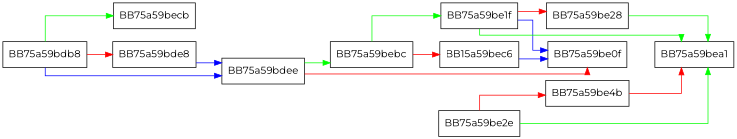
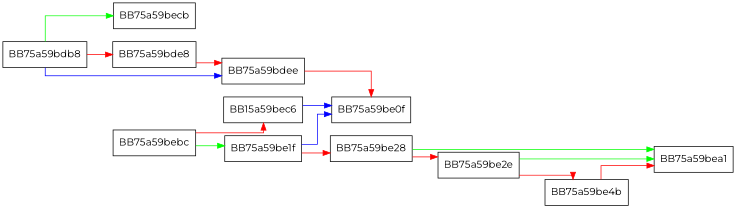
edge "BB75a59be1f" -> "BB75a59bea1": removed
edge "BB75a59bde8" -> "BB75a59bdee": color blue -> red
edge "BB75a59bdee" -> "BB75a59bebc": removed
edge "BB75a59be28" -> "BB75a59be2e": added
